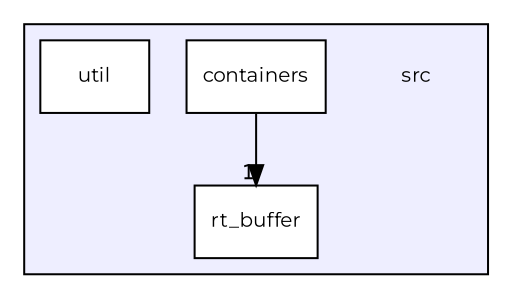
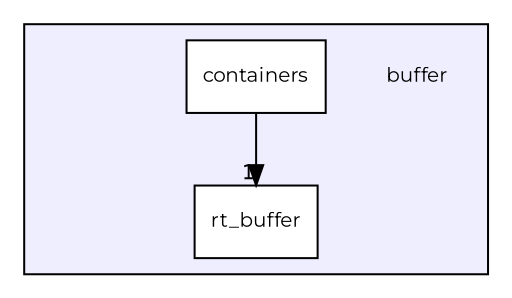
node "util": removed
node "src": label "src" -> "buffer"
